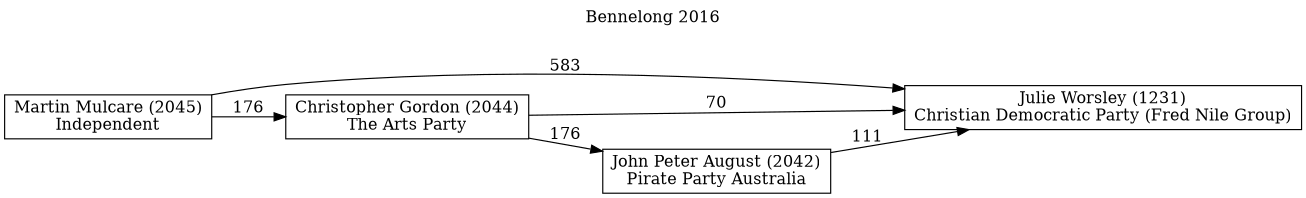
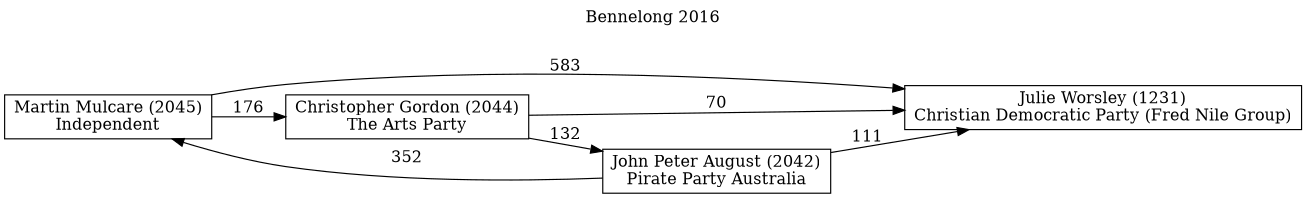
edge "Christopher Gordon (2044) The Arts Party" -> "John Peter August (2042) Pirate Party Australia": label "176" -> "132"
edge "John Peter August (2042) Pirate Party Australia" -> "Martin Mulcare (2045) Independent": added, label "352"
